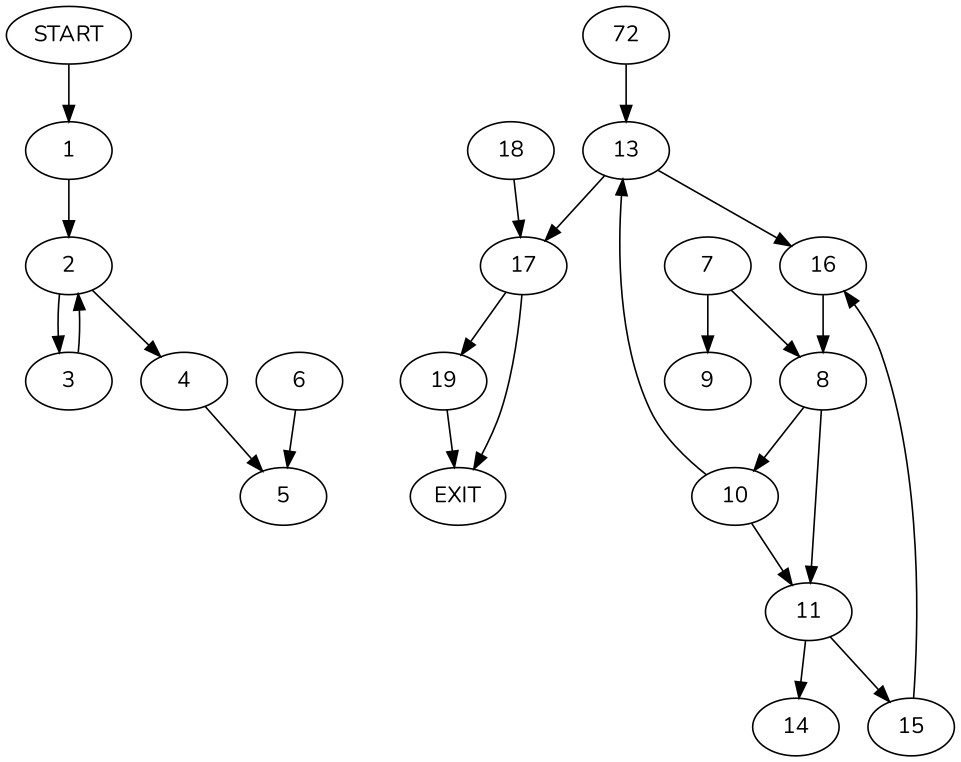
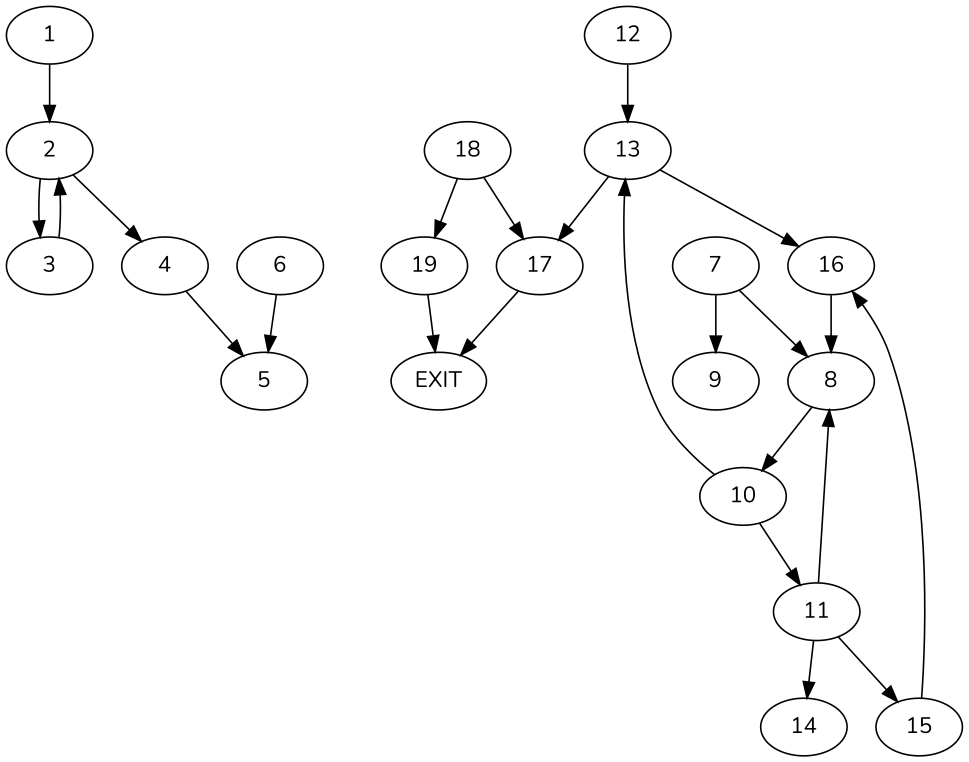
node "START": removed
node "72": label "72" -> "12"
edge "17" -> "19": now "18" -> "19"
edge "8" -> "11": reversed
